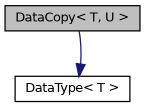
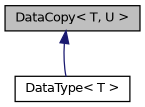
edge "DataCopy< T, U >" -> "DataType< T >": reversed
